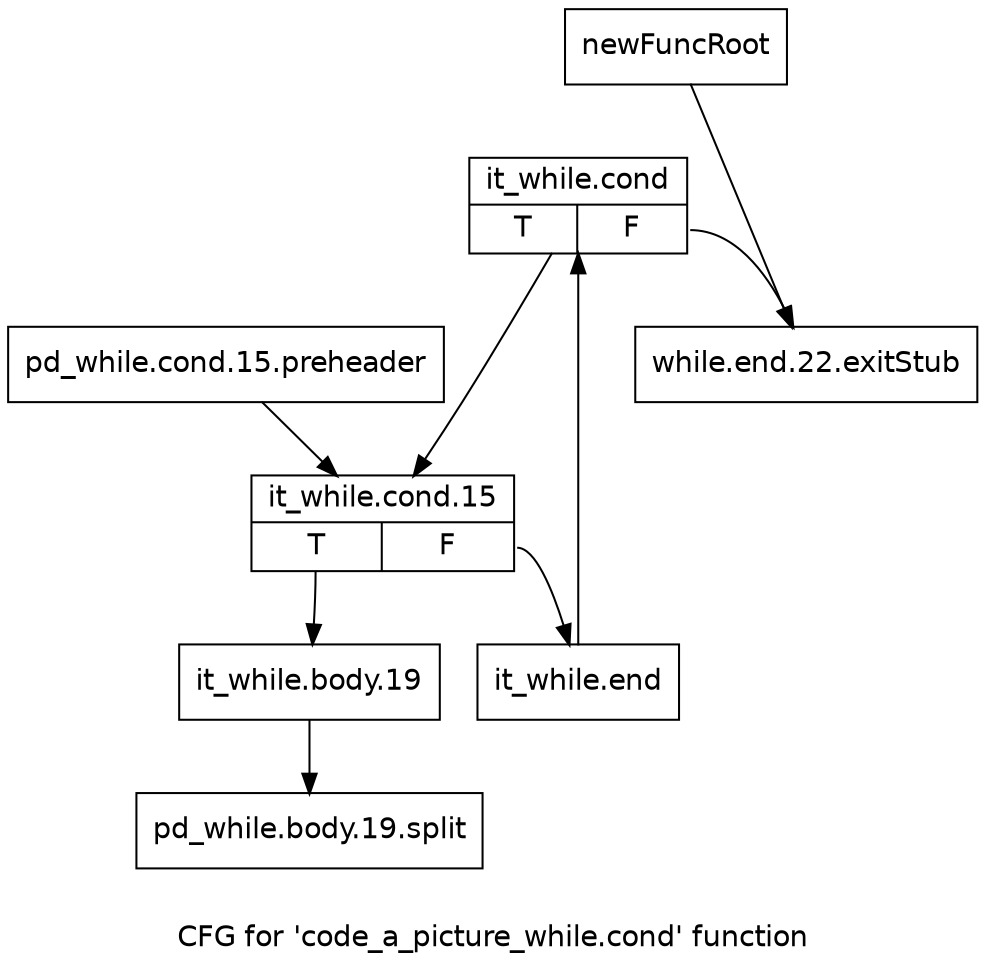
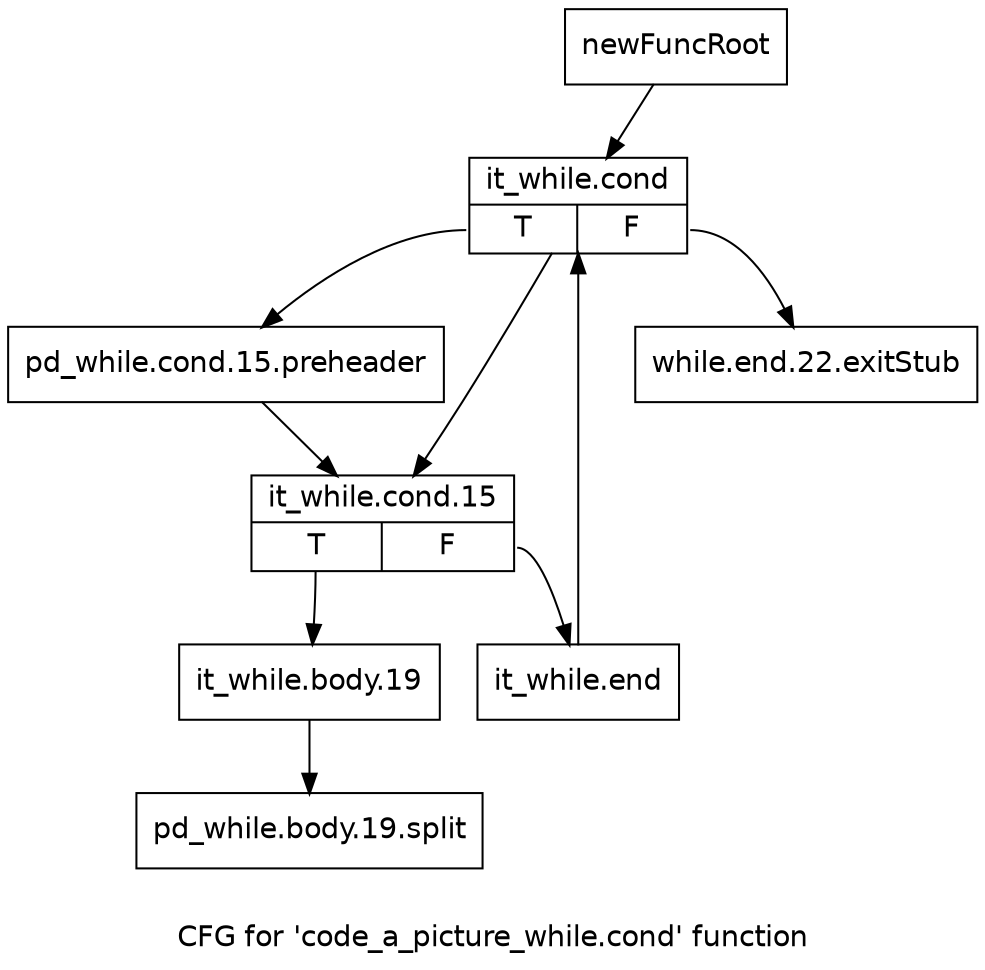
edge "newFuncRoot" -> "while.end.22.exitStub": now "newFuncRoot" -> "it_while.cond"
edge "it_while.cond" -> "pd_while.cond.15.preheader": added
